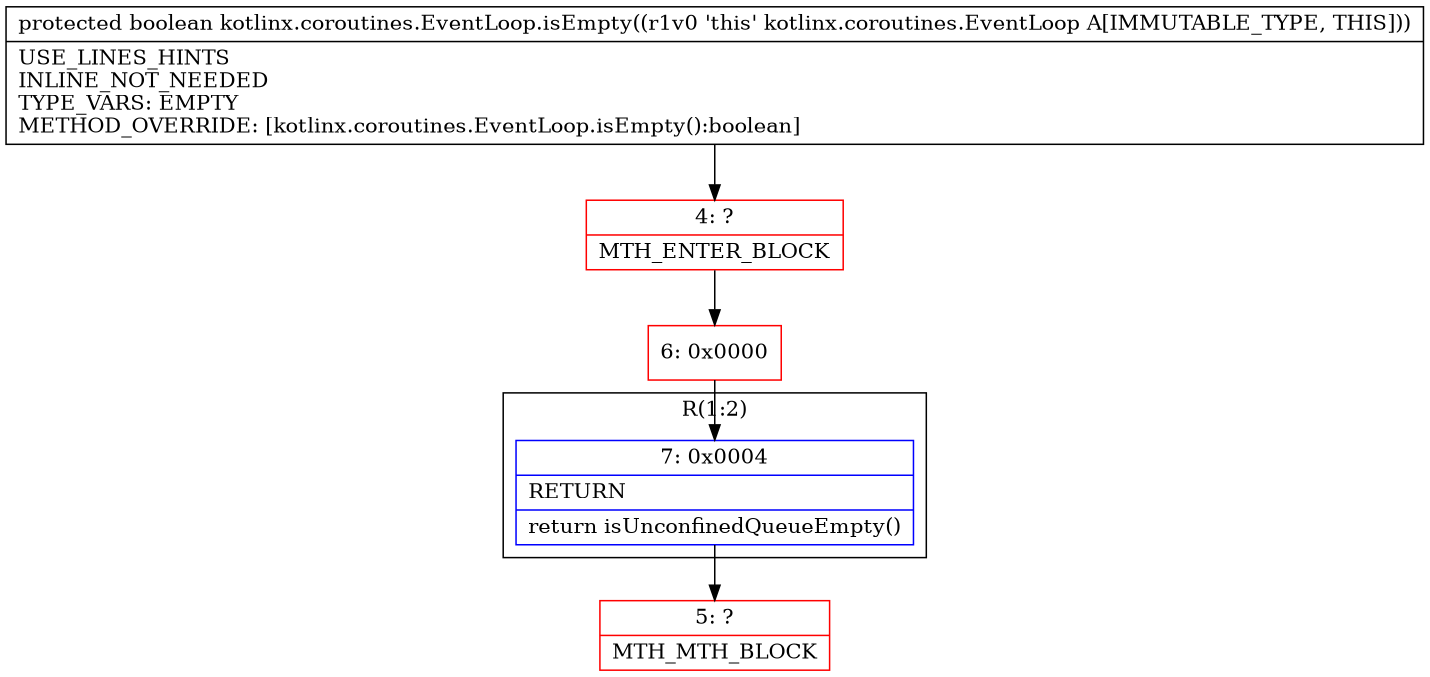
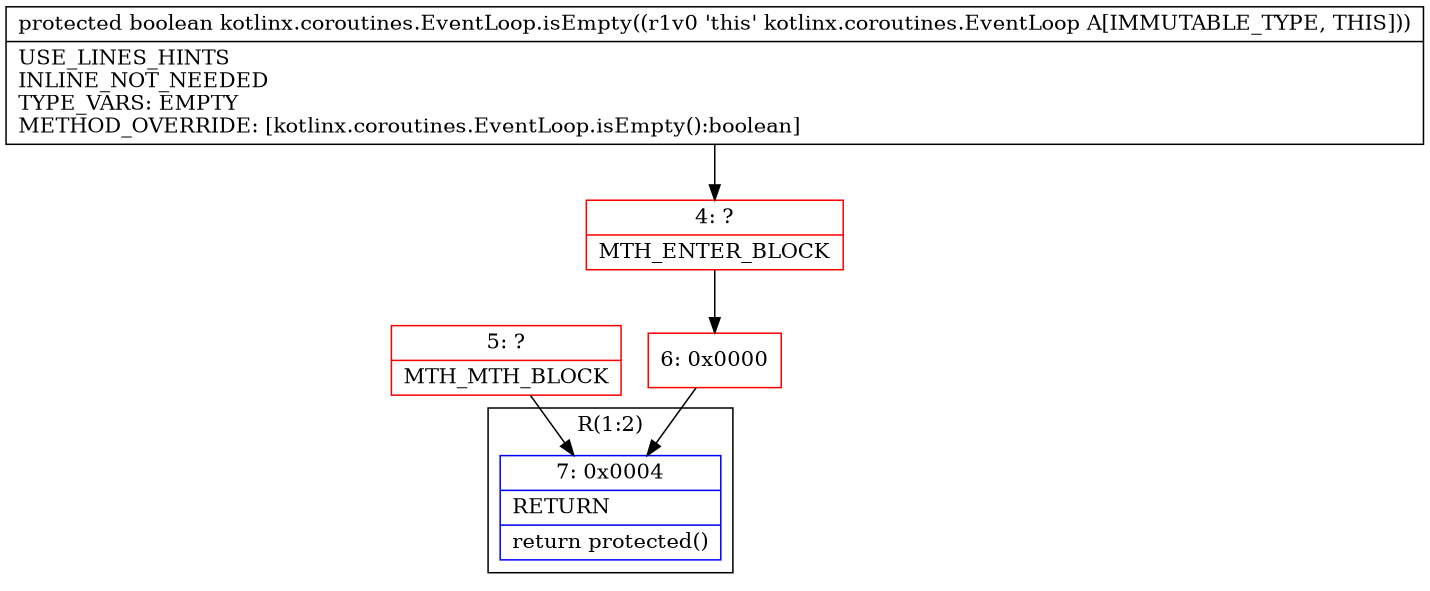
node "7: 0x0004": text "return isUnconfinedQueueEmpty()" -> "return protected()"
edge "7: 0x0004" -> "5: ?": reversed
